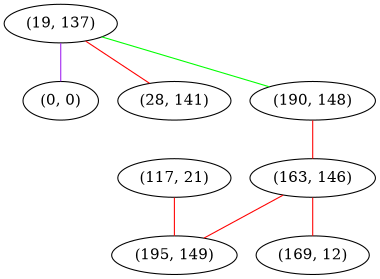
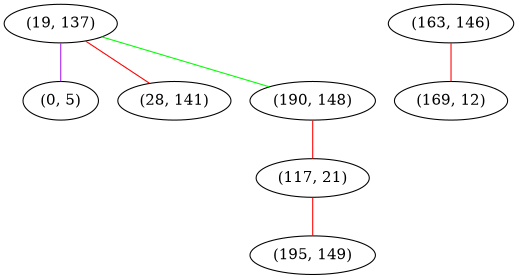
node "(0, 0)": label "(0, 0)" -> "(0, 5)"
edge "(190, 148)" -- "(163, 146)": now "(190, 148)" -- "(117, 21)"
edge "(163, 146)" -- "(195, 149)": removed
